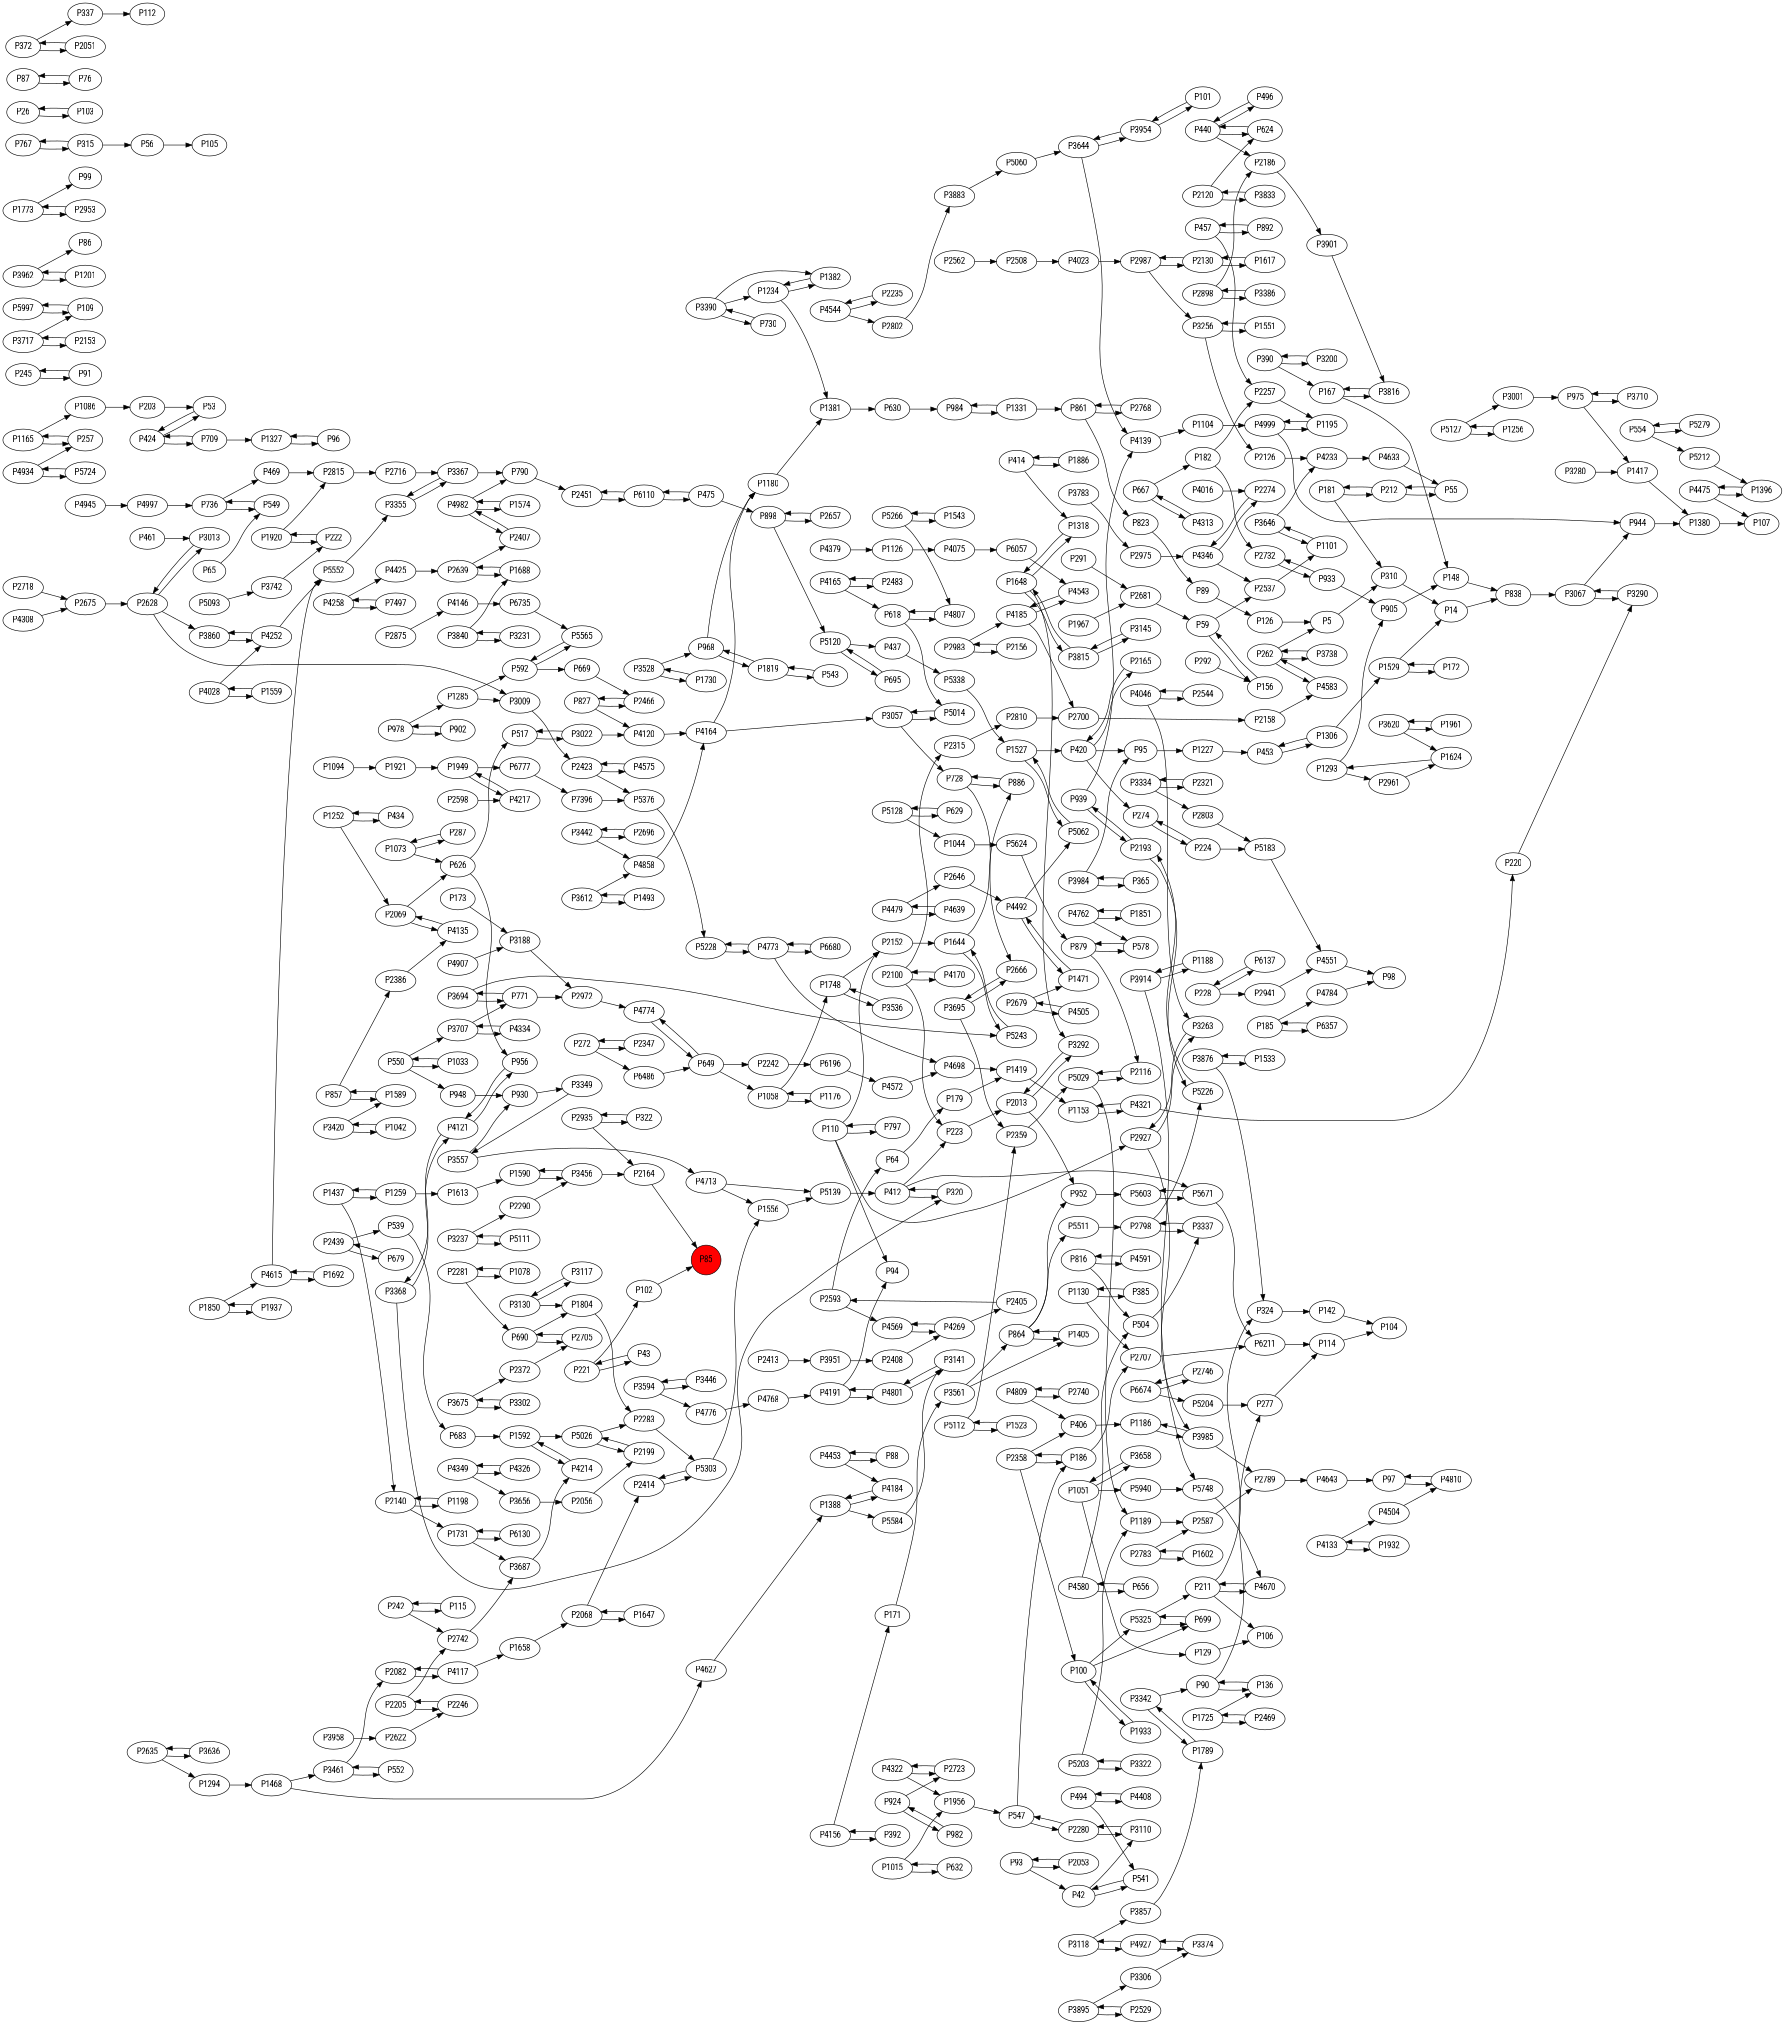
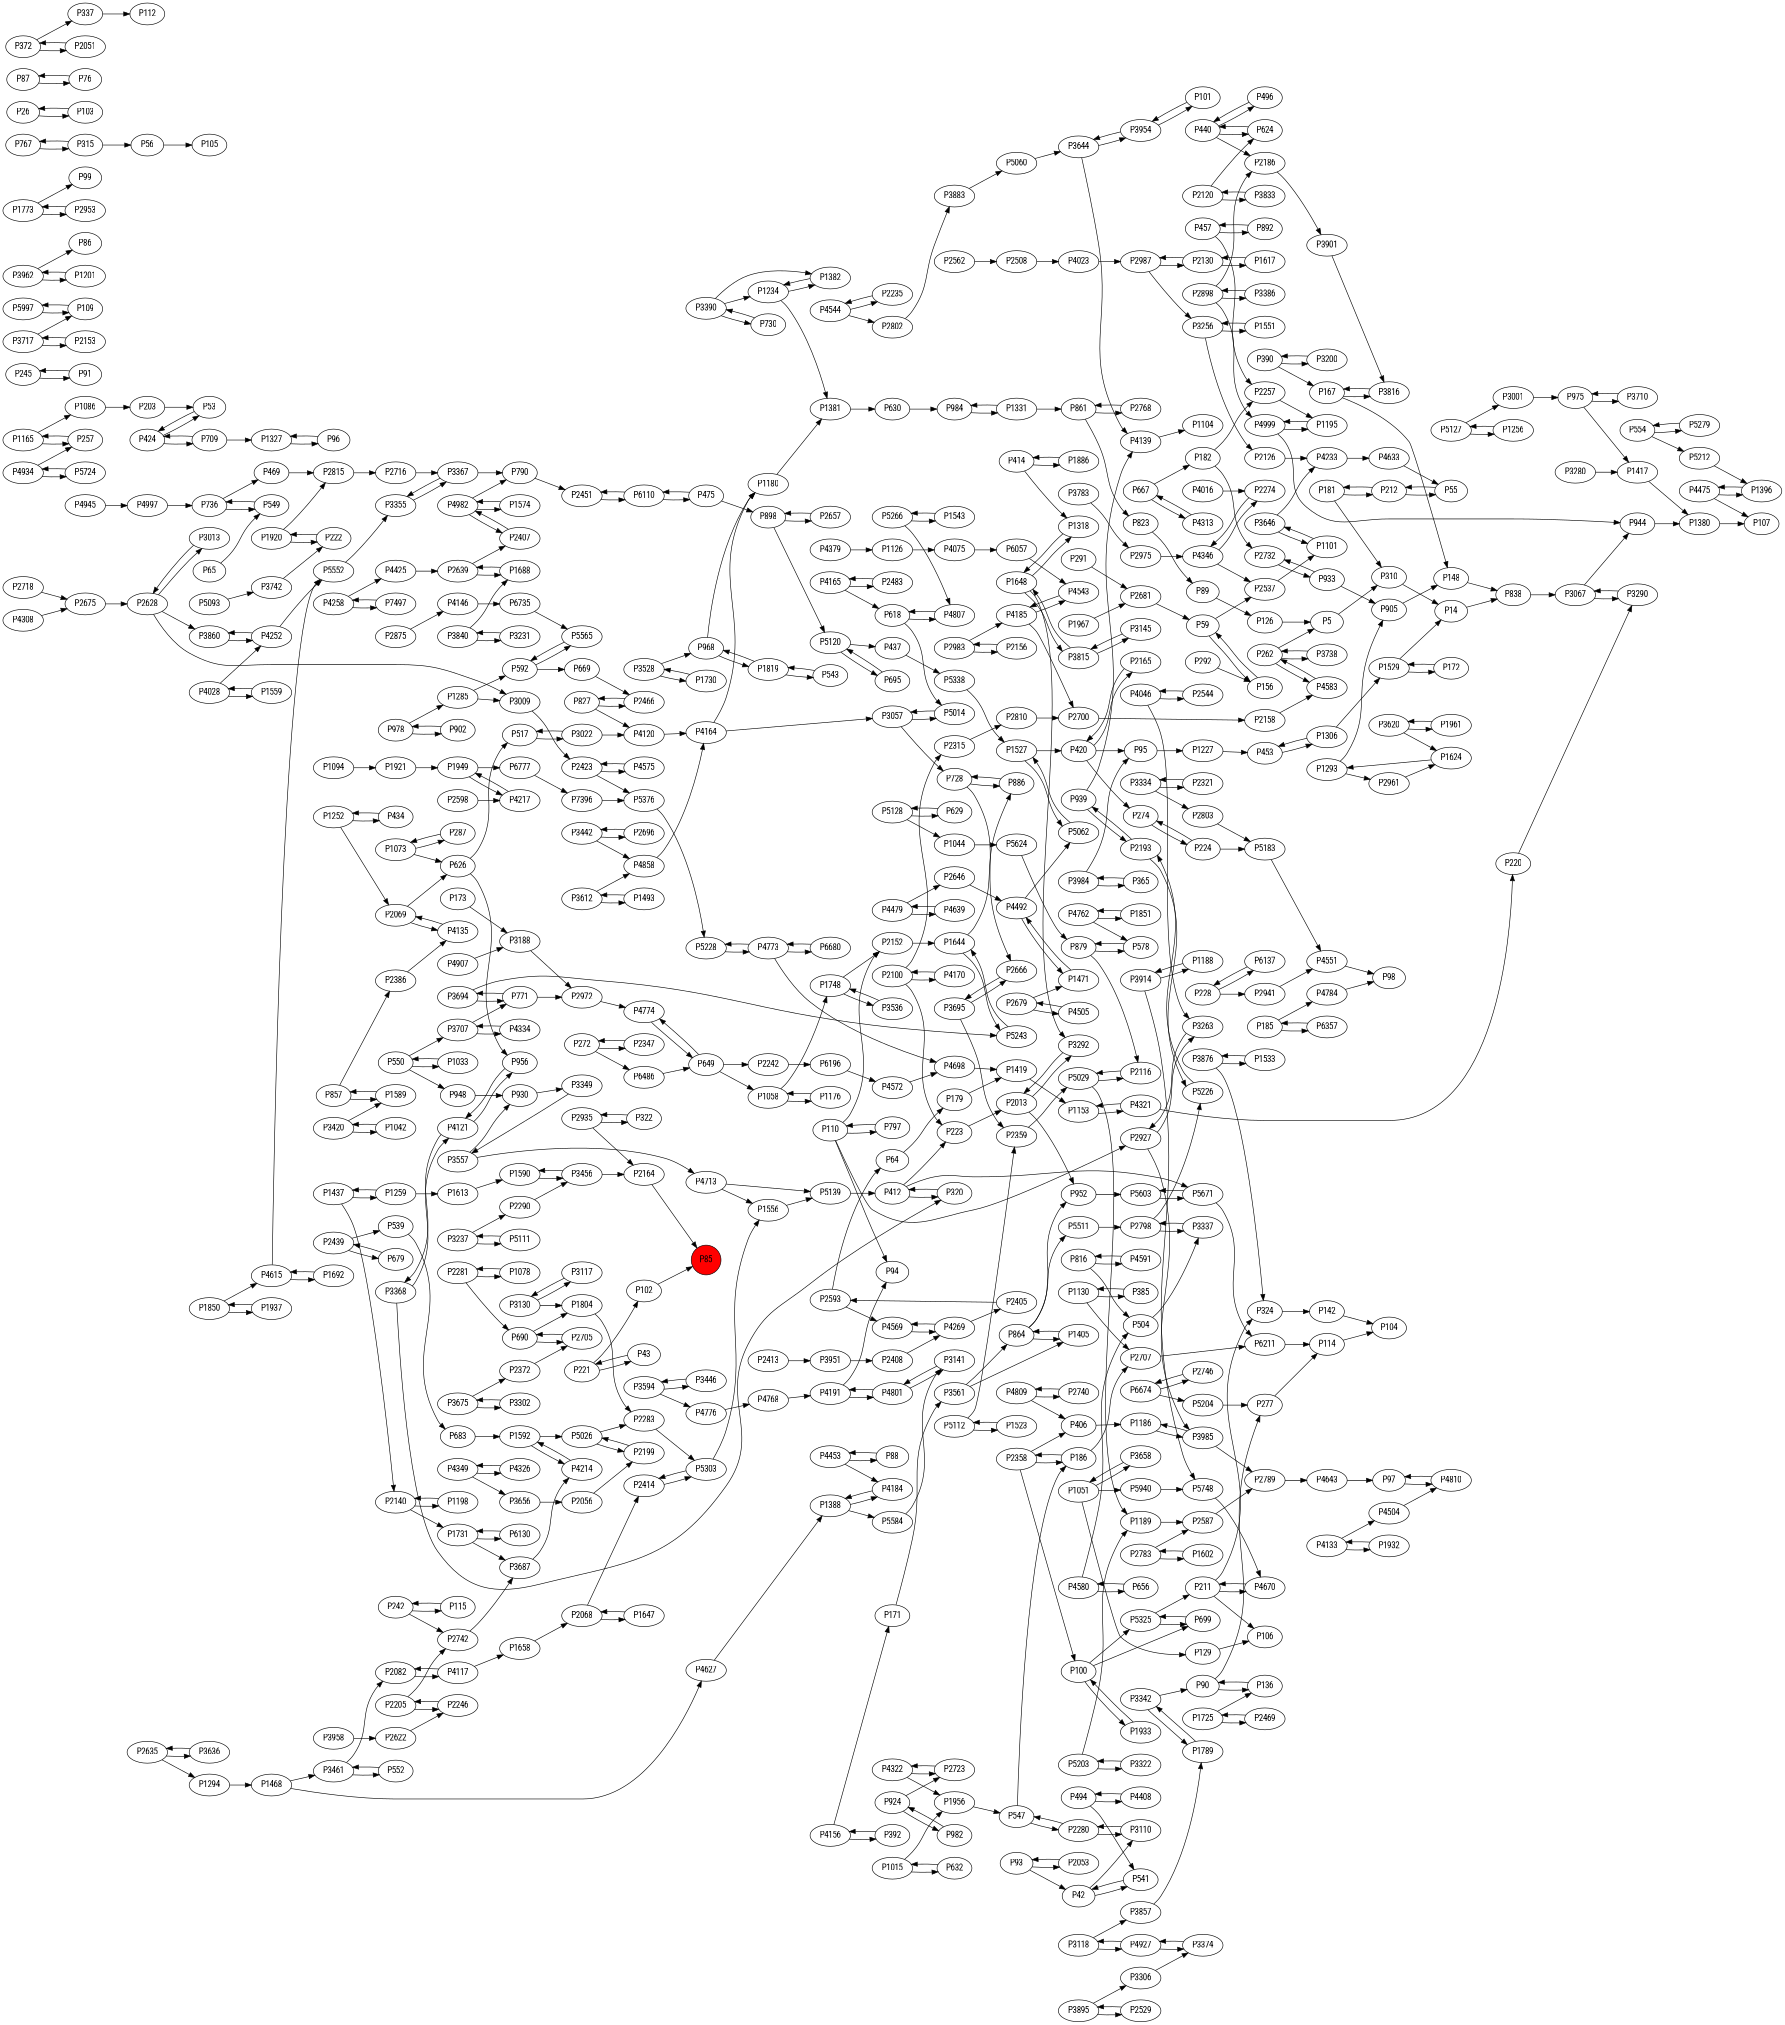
edge "P1104" -> "P4999": now "P2898" -> "P4999"
node "P461": removed
